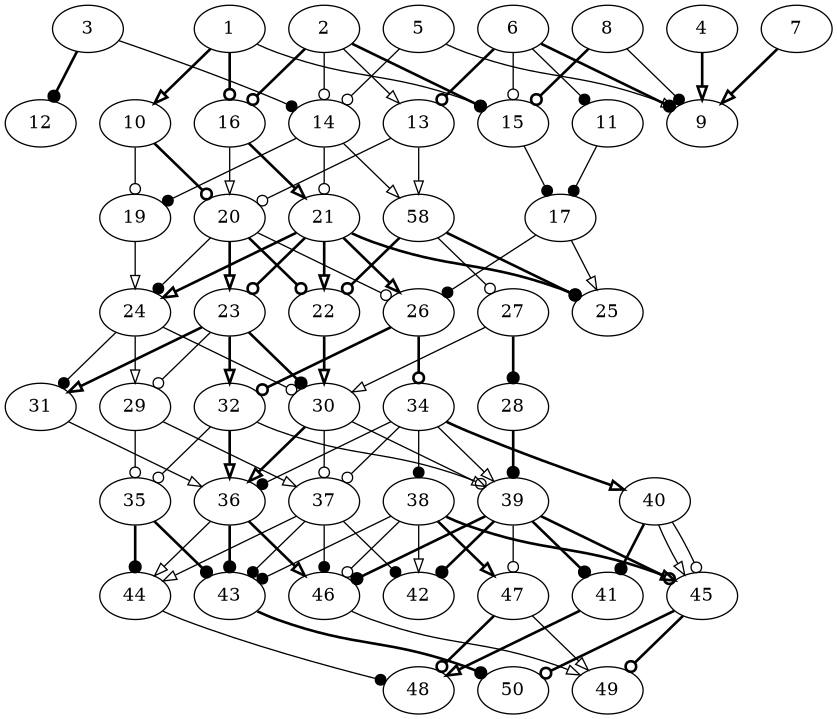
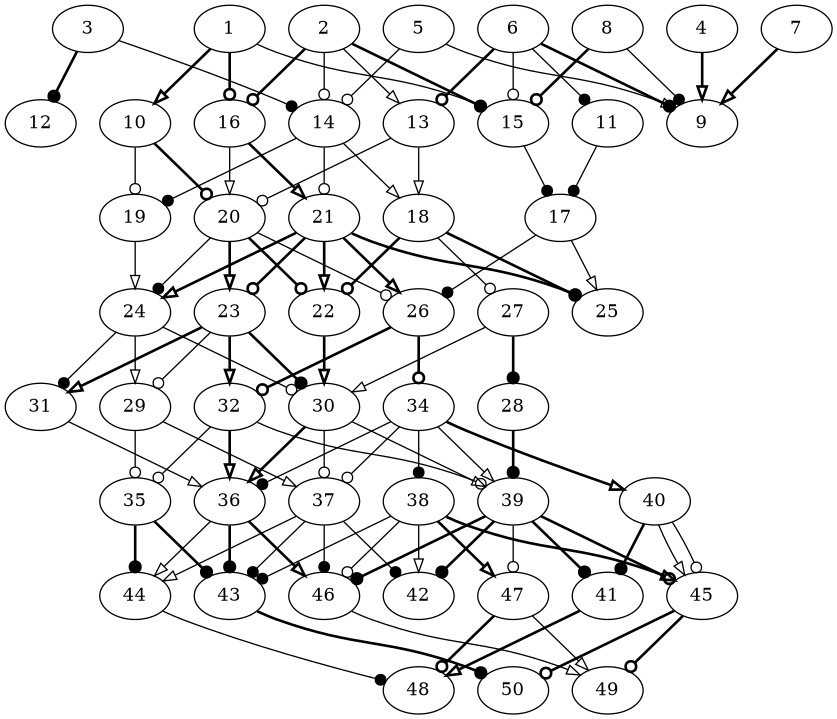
node "58": label "58" -> "18"
